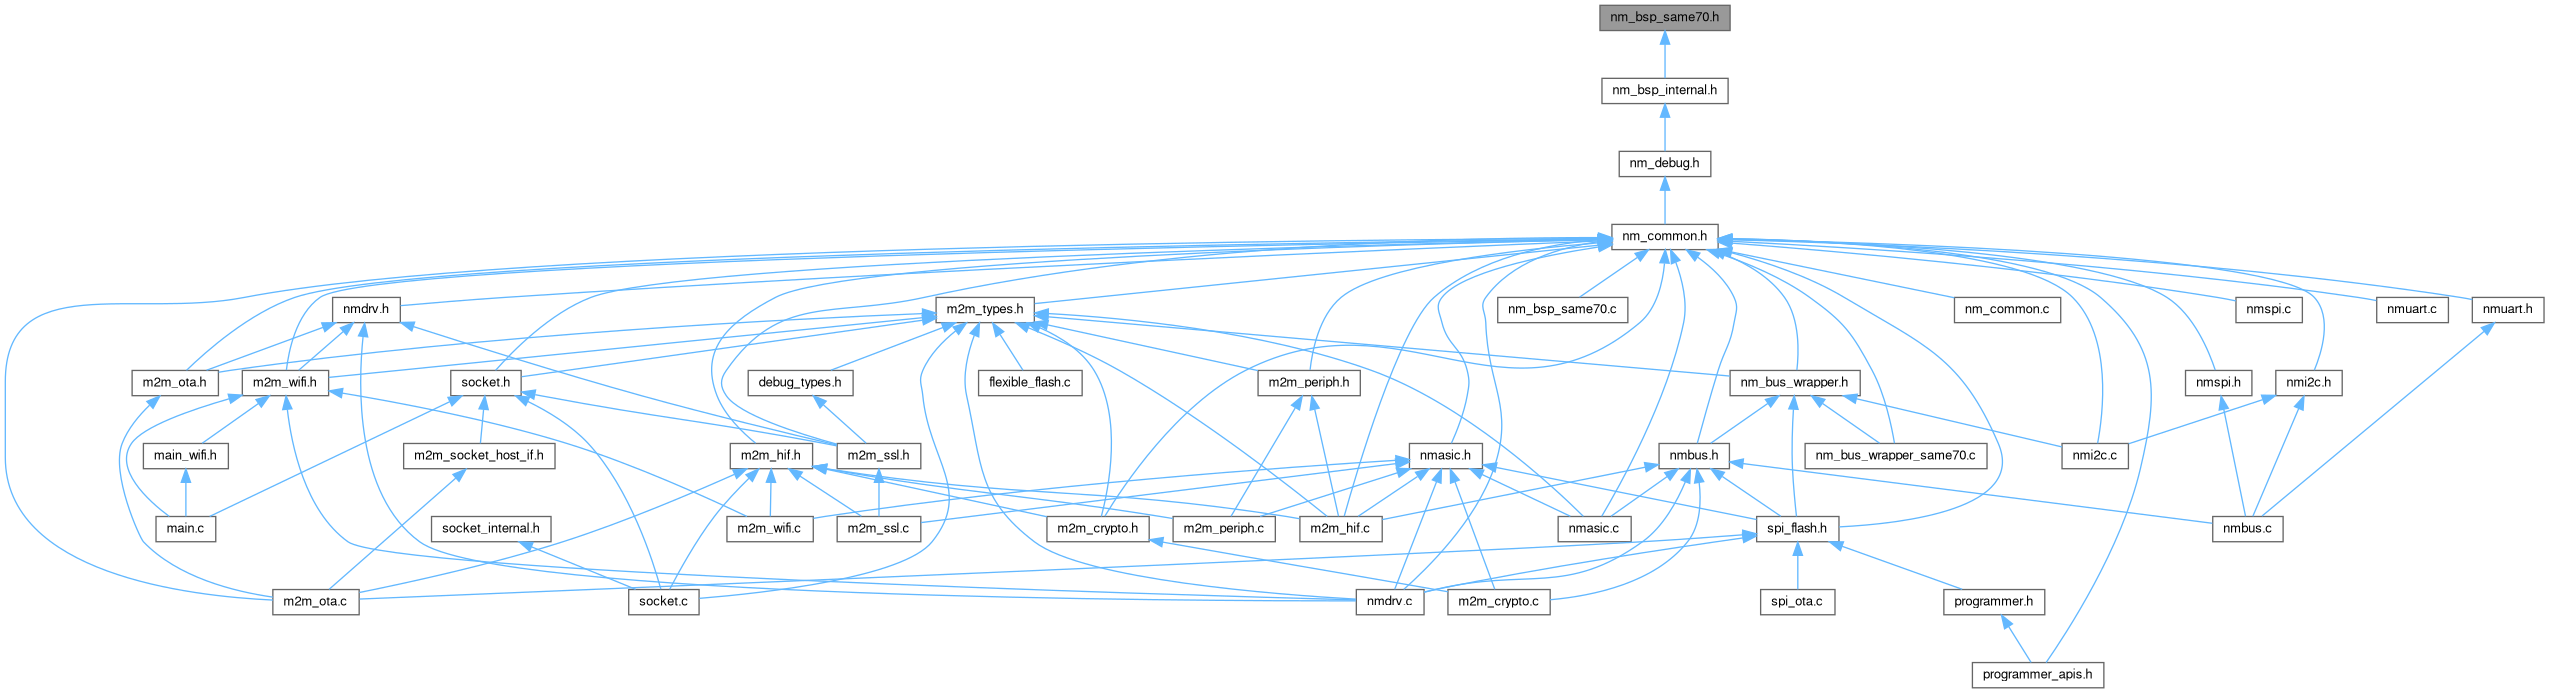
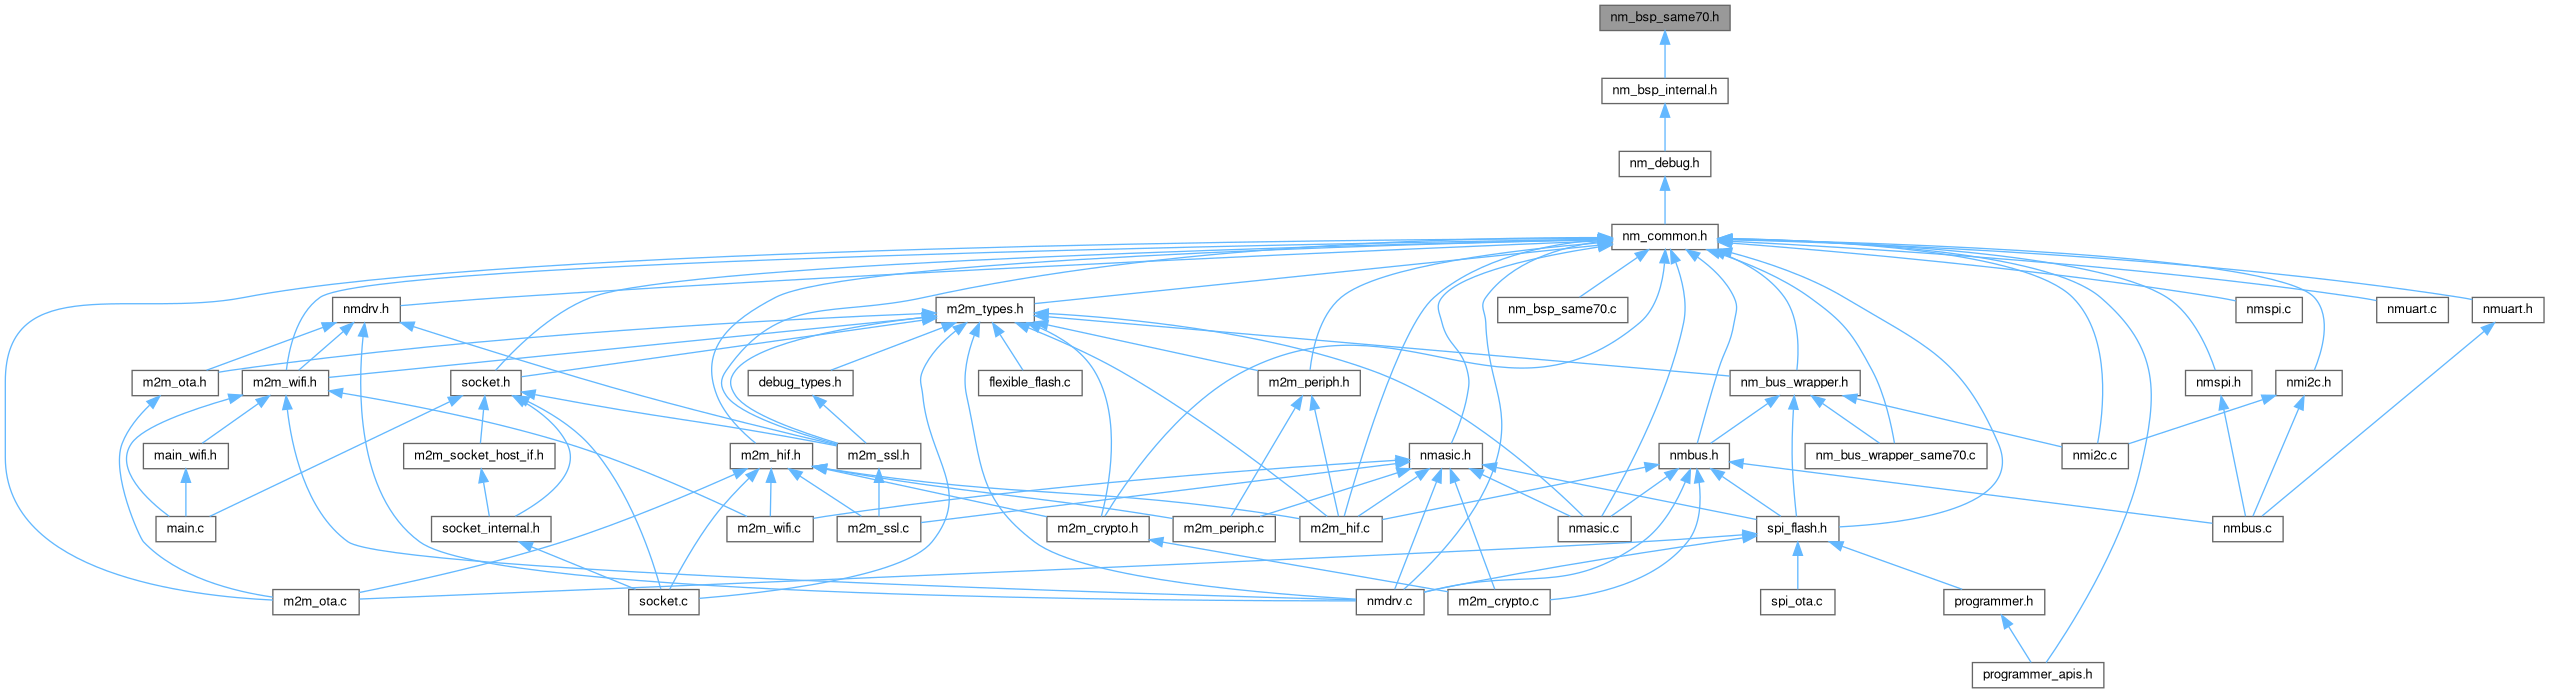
edge "m2m_ota.h" -> "nm_common.h": removed
node "nm_common.c": removed
edge "m2m_ssl.h" -> "m2m_types.h": added
edge "socket_internal.h" -> "socket.h": added
edge "m2m_ota.c" -> "m2m_socket_host_if.h": now "socket_internal.h" -> "m2m_socket_host_if.h"
